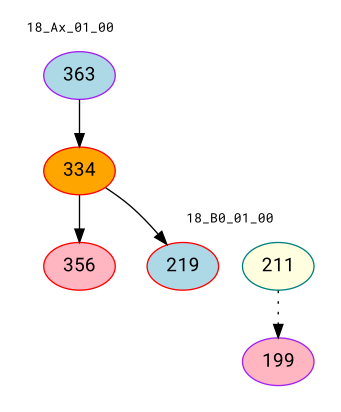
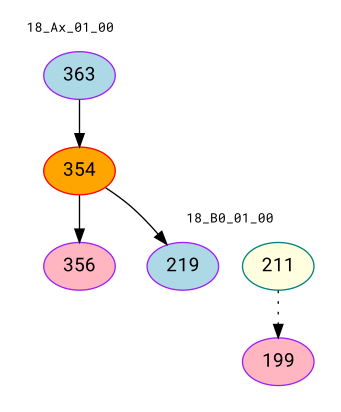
node "334": label "334" -> "354"
node "356": color red -> purple
node "219": color red -> purple
